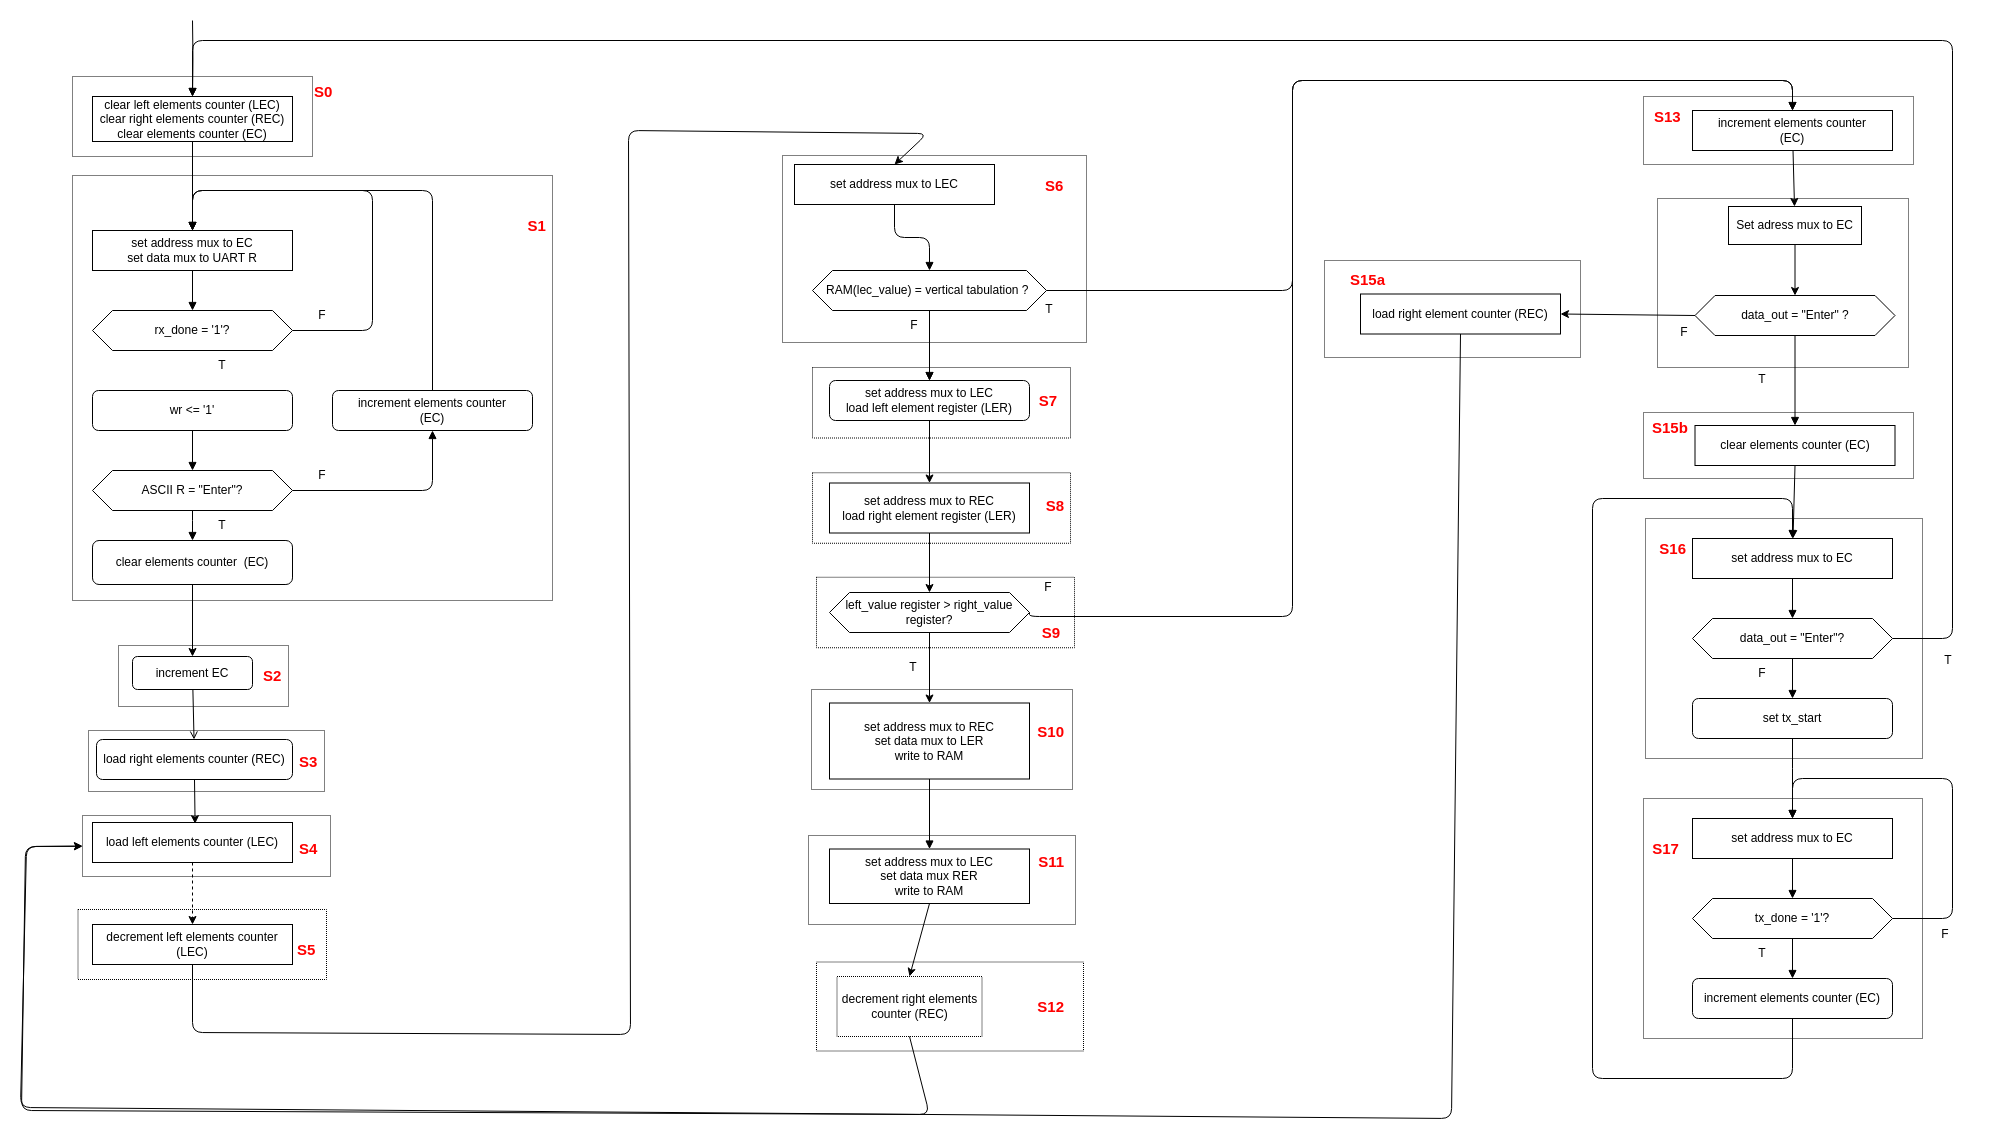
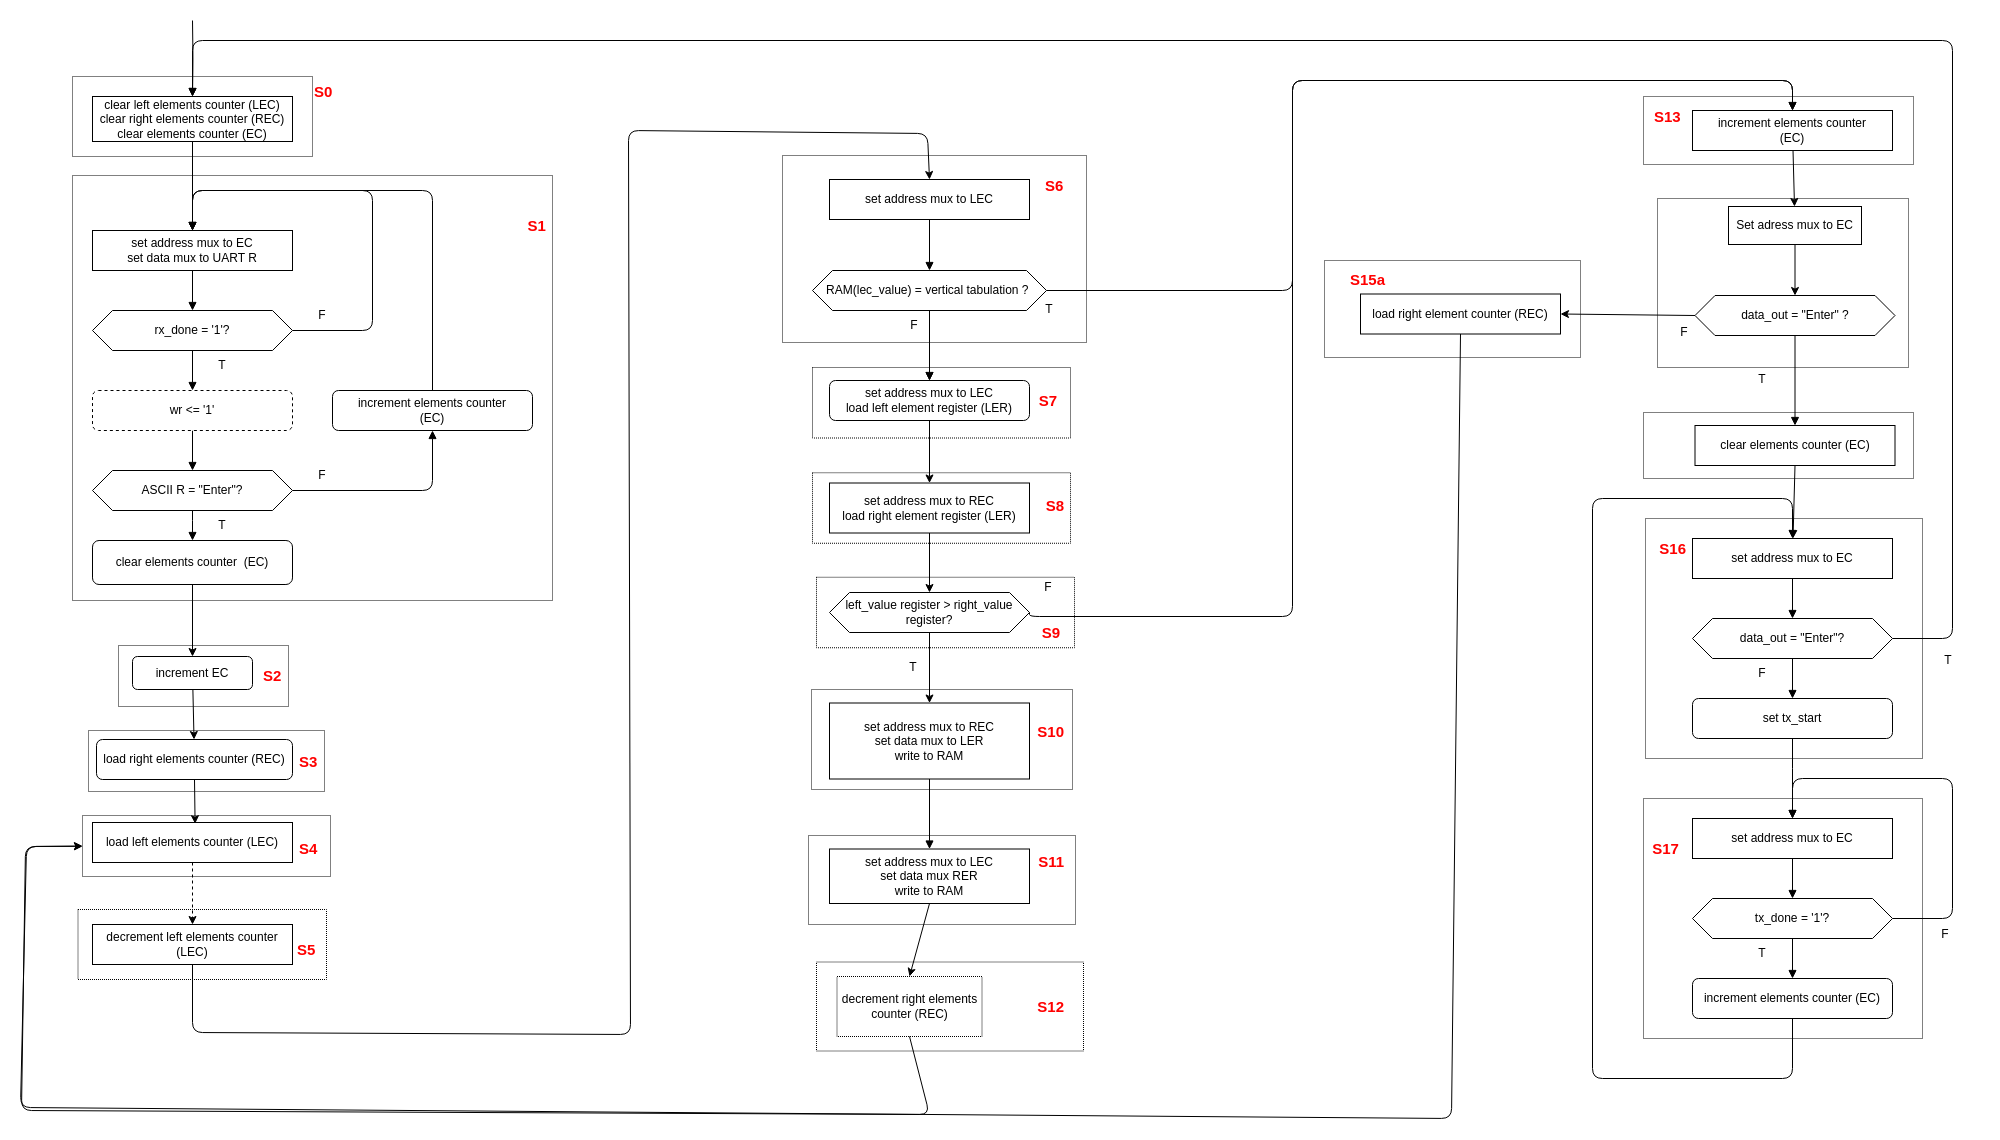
node "set address mux to LEC": moved (895, 185) -> (930, 200)
edge "rx_done = '1'?" -> "wr <= '1'": added
node "wr <= '1'": style solid -> dashed
node "S15b": removed
edge "increment EC" -> "load right elements counter (REC)": arrowhead open -> classic
